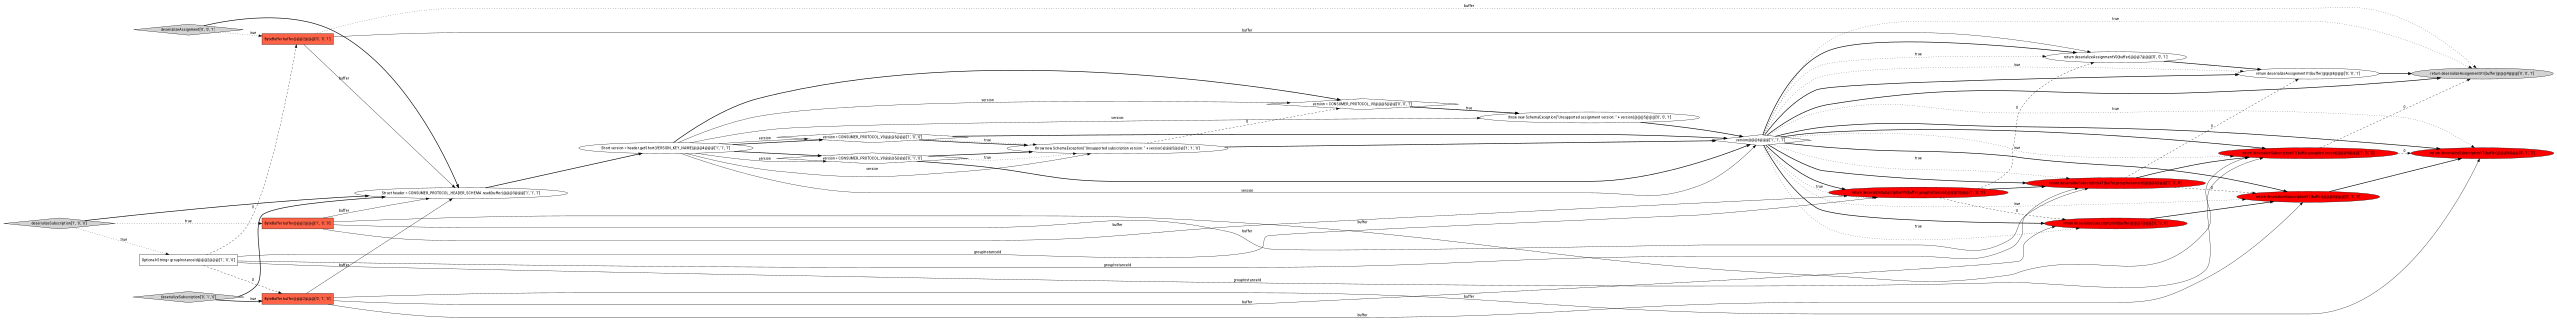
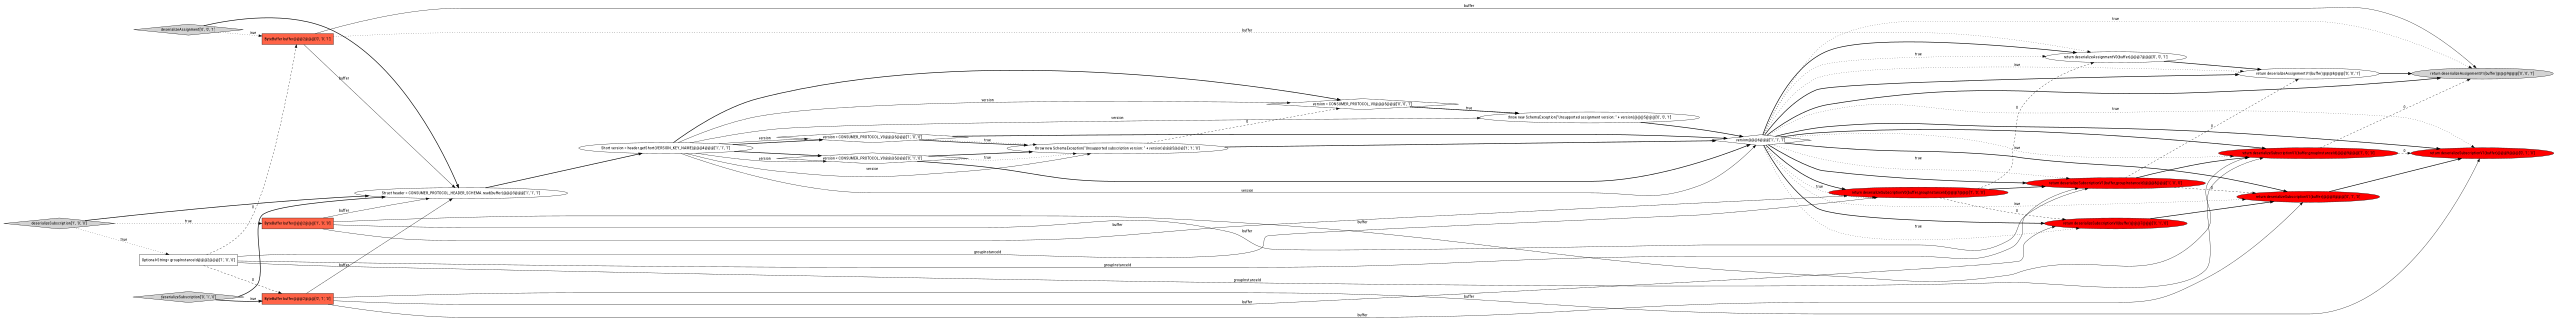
edge "ByteBuffer buffer@@@2@@@['0', '0', '1']" -> "return deserializeAssignmentV1(buffer)@@@9@@@['0', '0', '1']": style dotted -> solid
edge "ByteBuffer buffer@@@2@@@['0', '0', '1']" -> "return deserializeAssignmentV0(buffer)@@@7@@@['0', '0', '1']": style solid -> dotted
